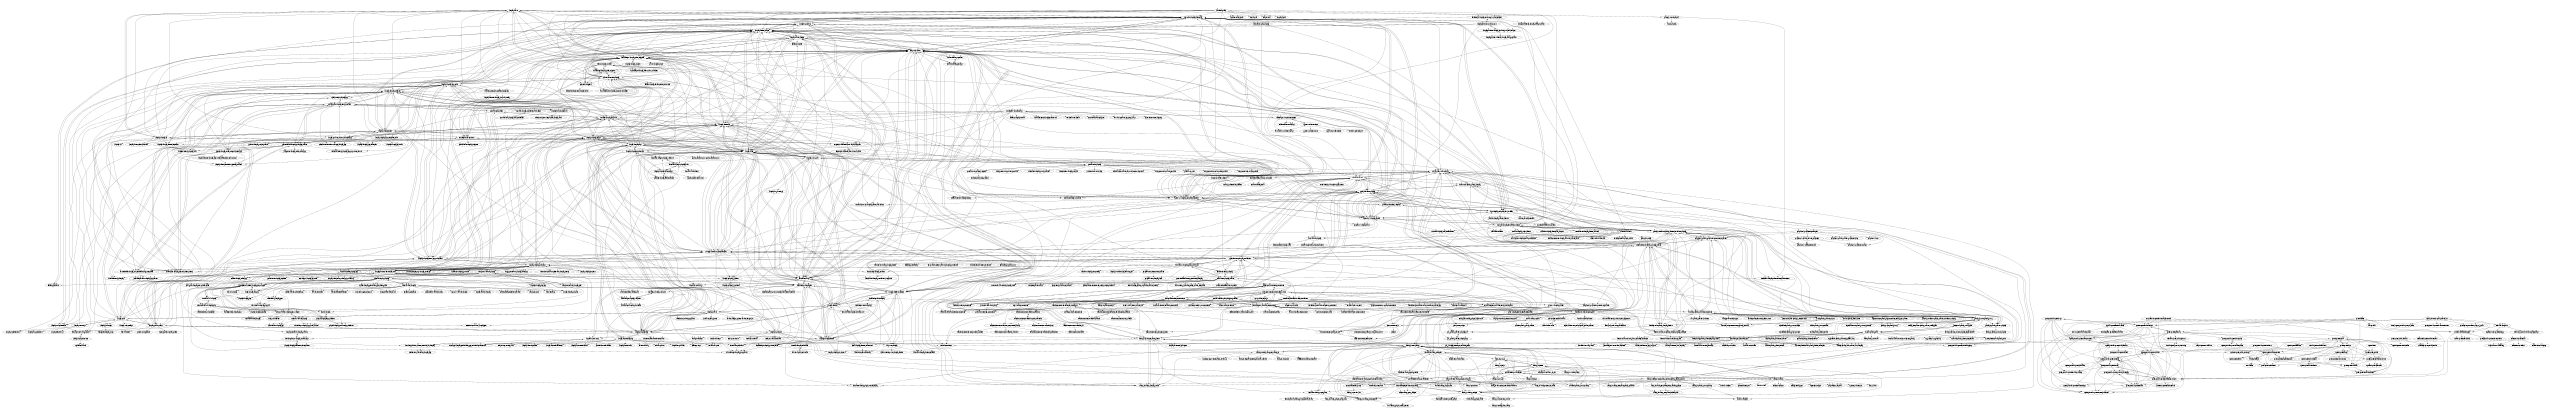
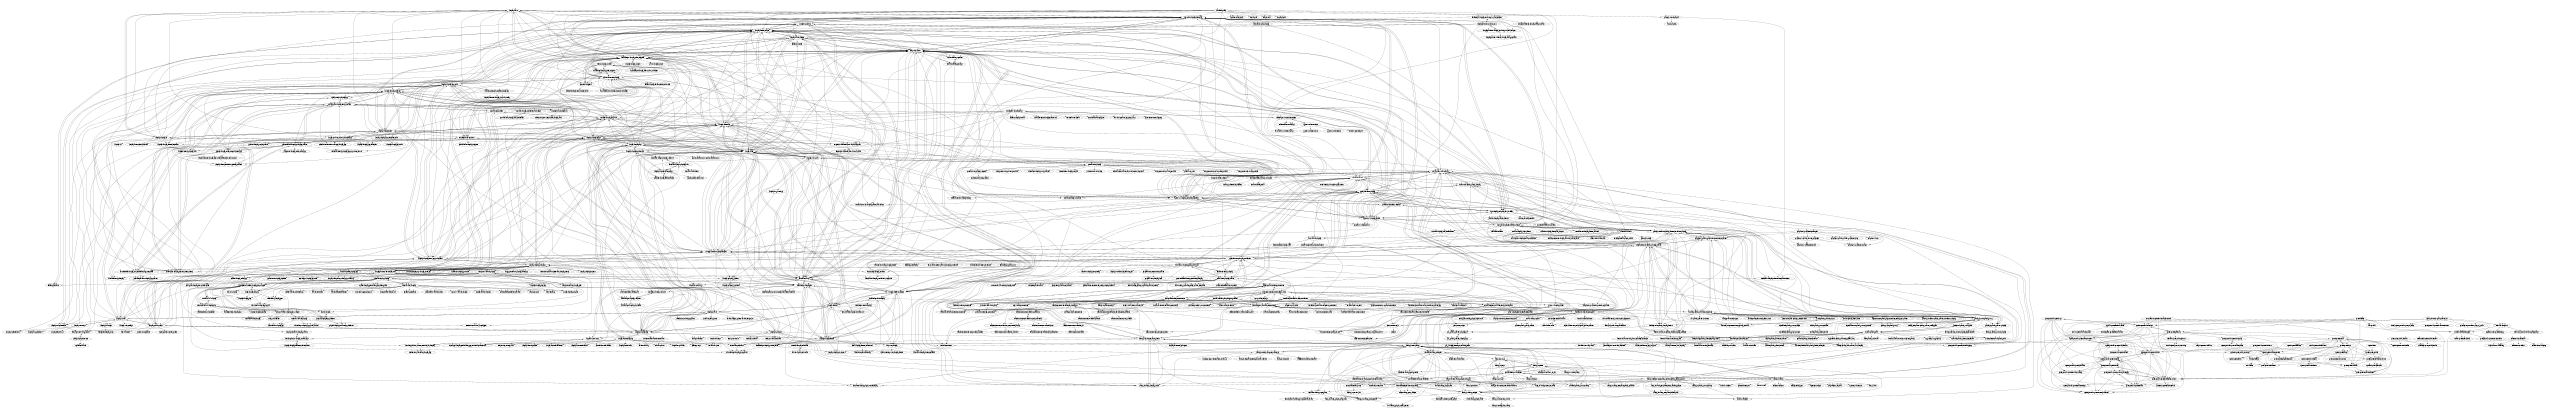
node "wp-base/WordPressXF": label "wp-base/WordPressXF" -> "wp-net/WordPressXF"
node "Shopify/quilt": label "Shopify/quilt" -> "Shopify/virtual"
